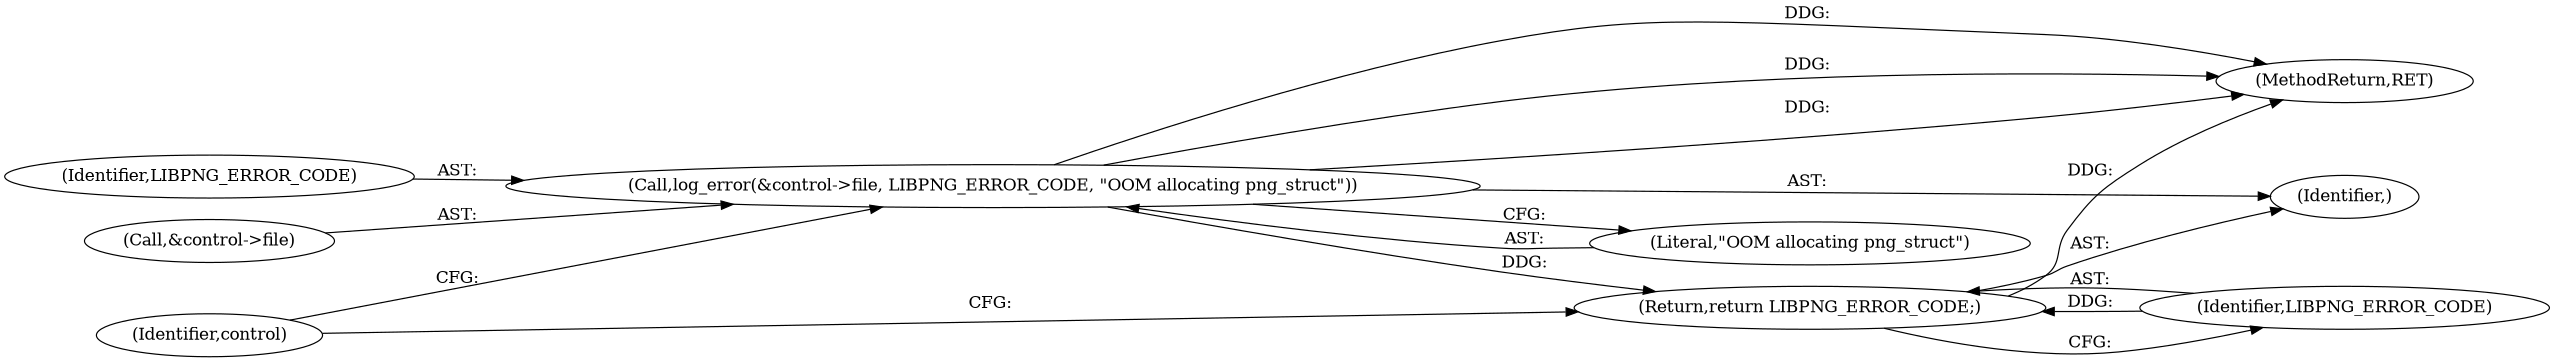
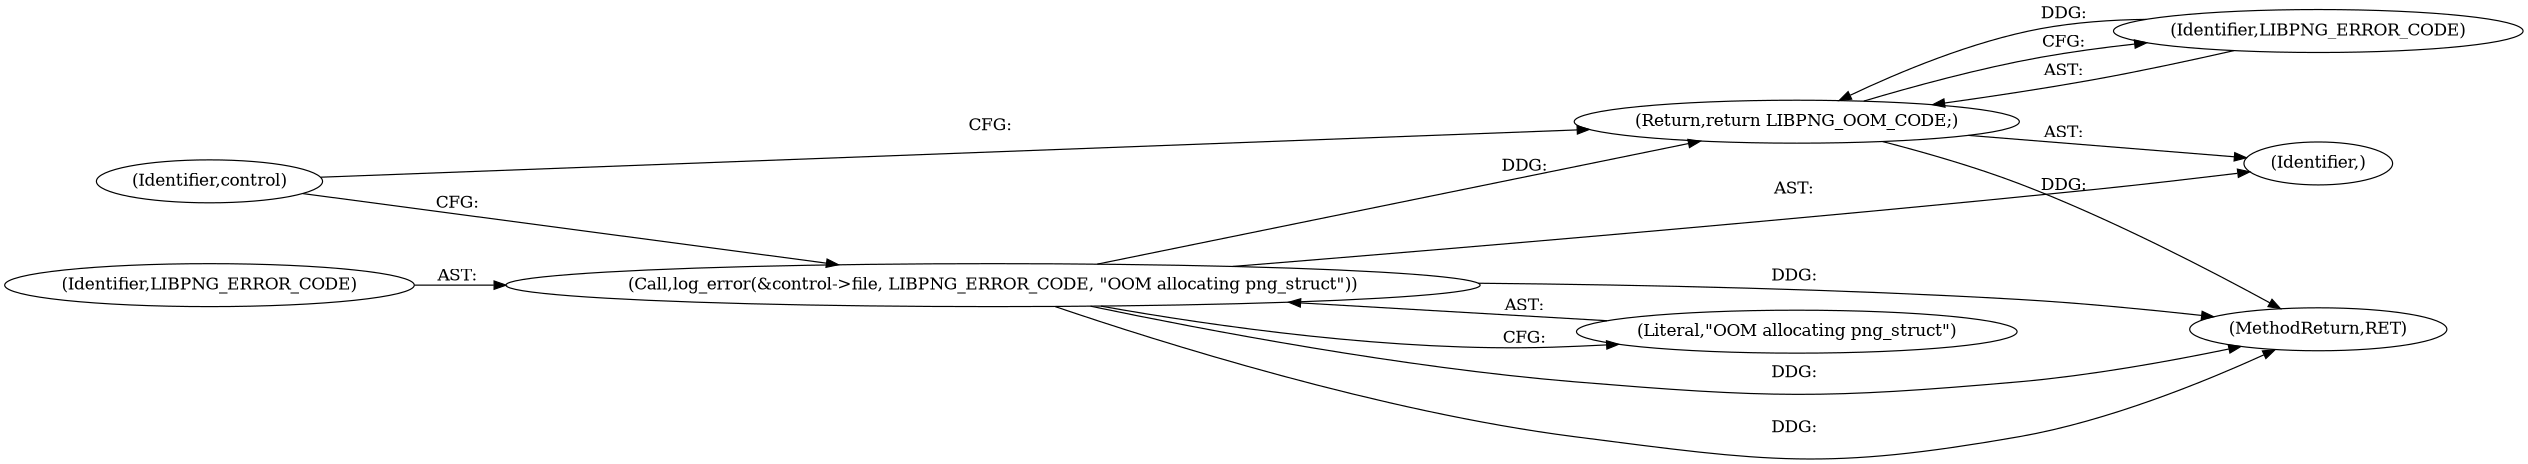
node "(Call,&control->file)": removed
node "(Return,return LIBPNG_ERROR_CODE;)": label "(Return,return LIBPNG_ERROR_CODE;)" -> "(Return,return LIBPNG_OOM_CODE;)"
